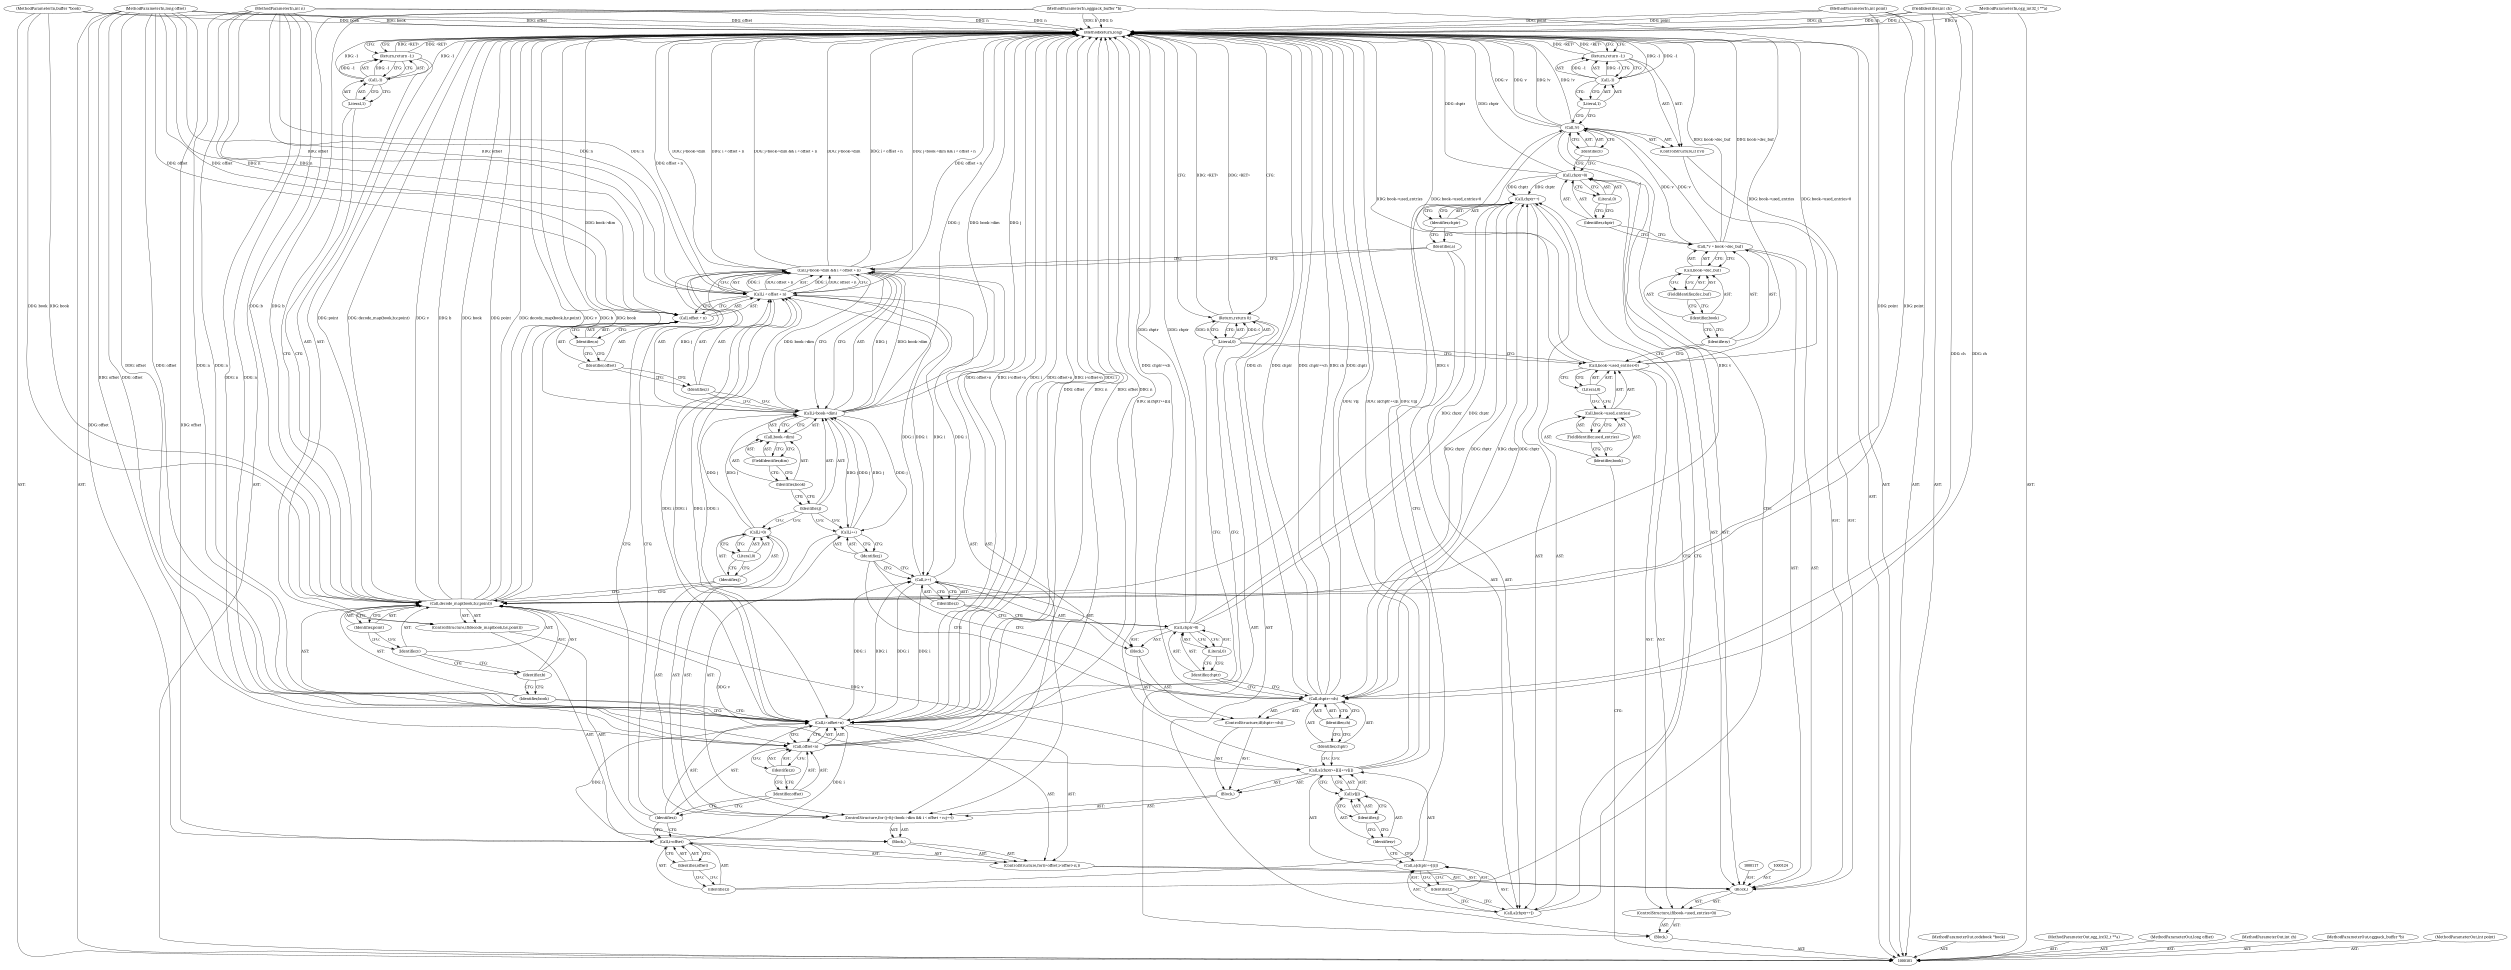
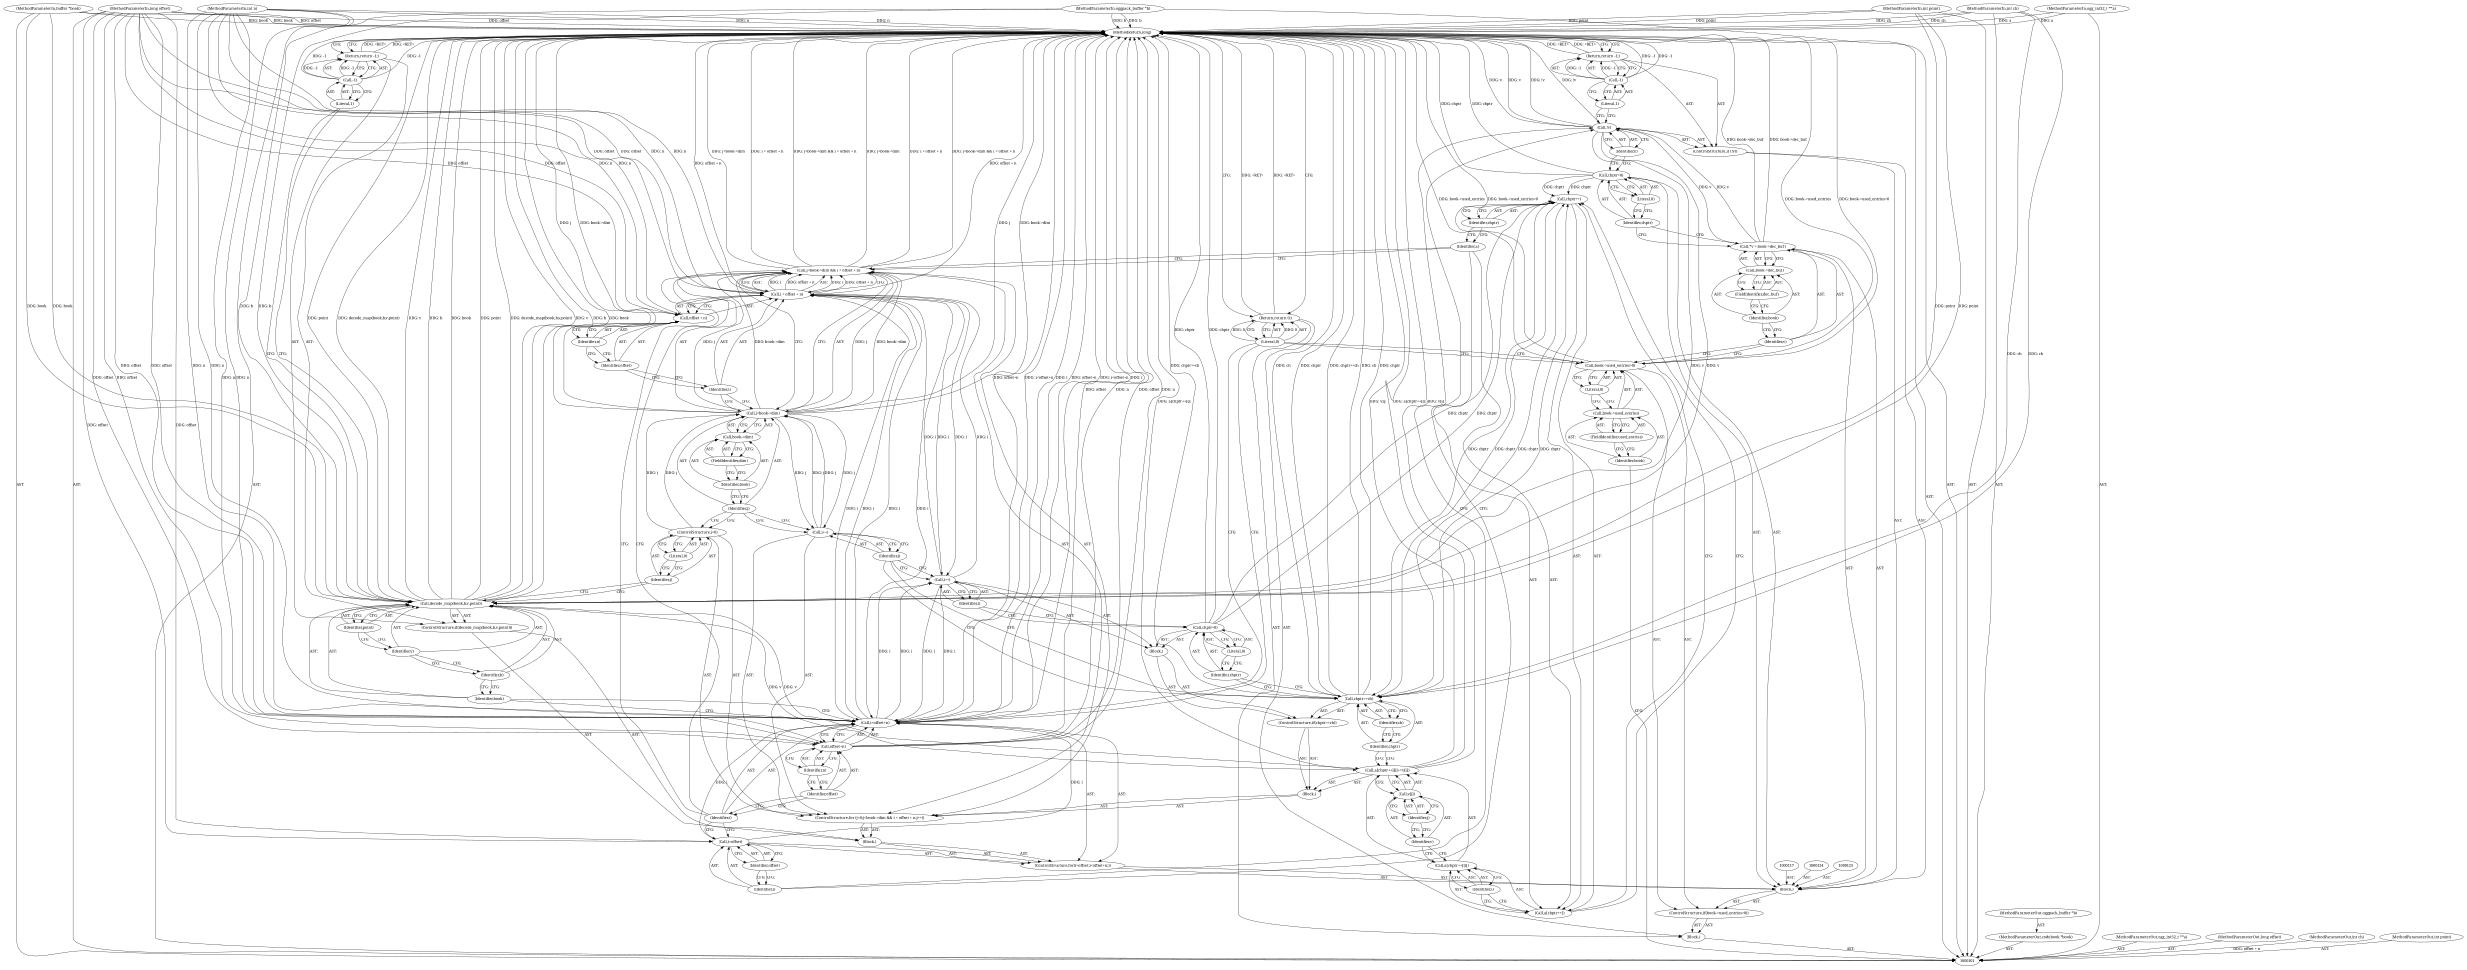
node "(FieldIdentifier,int ch)": label "(FieldIdentifier,int ch)" -> "(MethodParameterIn,int ch)"
node "(Call,j=0)": label "(Call,j=0)" -> "(ControlStructure,j=0)"
node "1000125": added
edge "(MethodParameterOut,int ch)" -> "1000101": label "AST: " -> "DDG: offset + n"
edge "(MethodParameterOut,oggpack_buffer *b)" -> "1000101": now "(MethodParameterOut,oggpack_buffer *b)" -> "(MethodParameterOut,codebook *book)"
